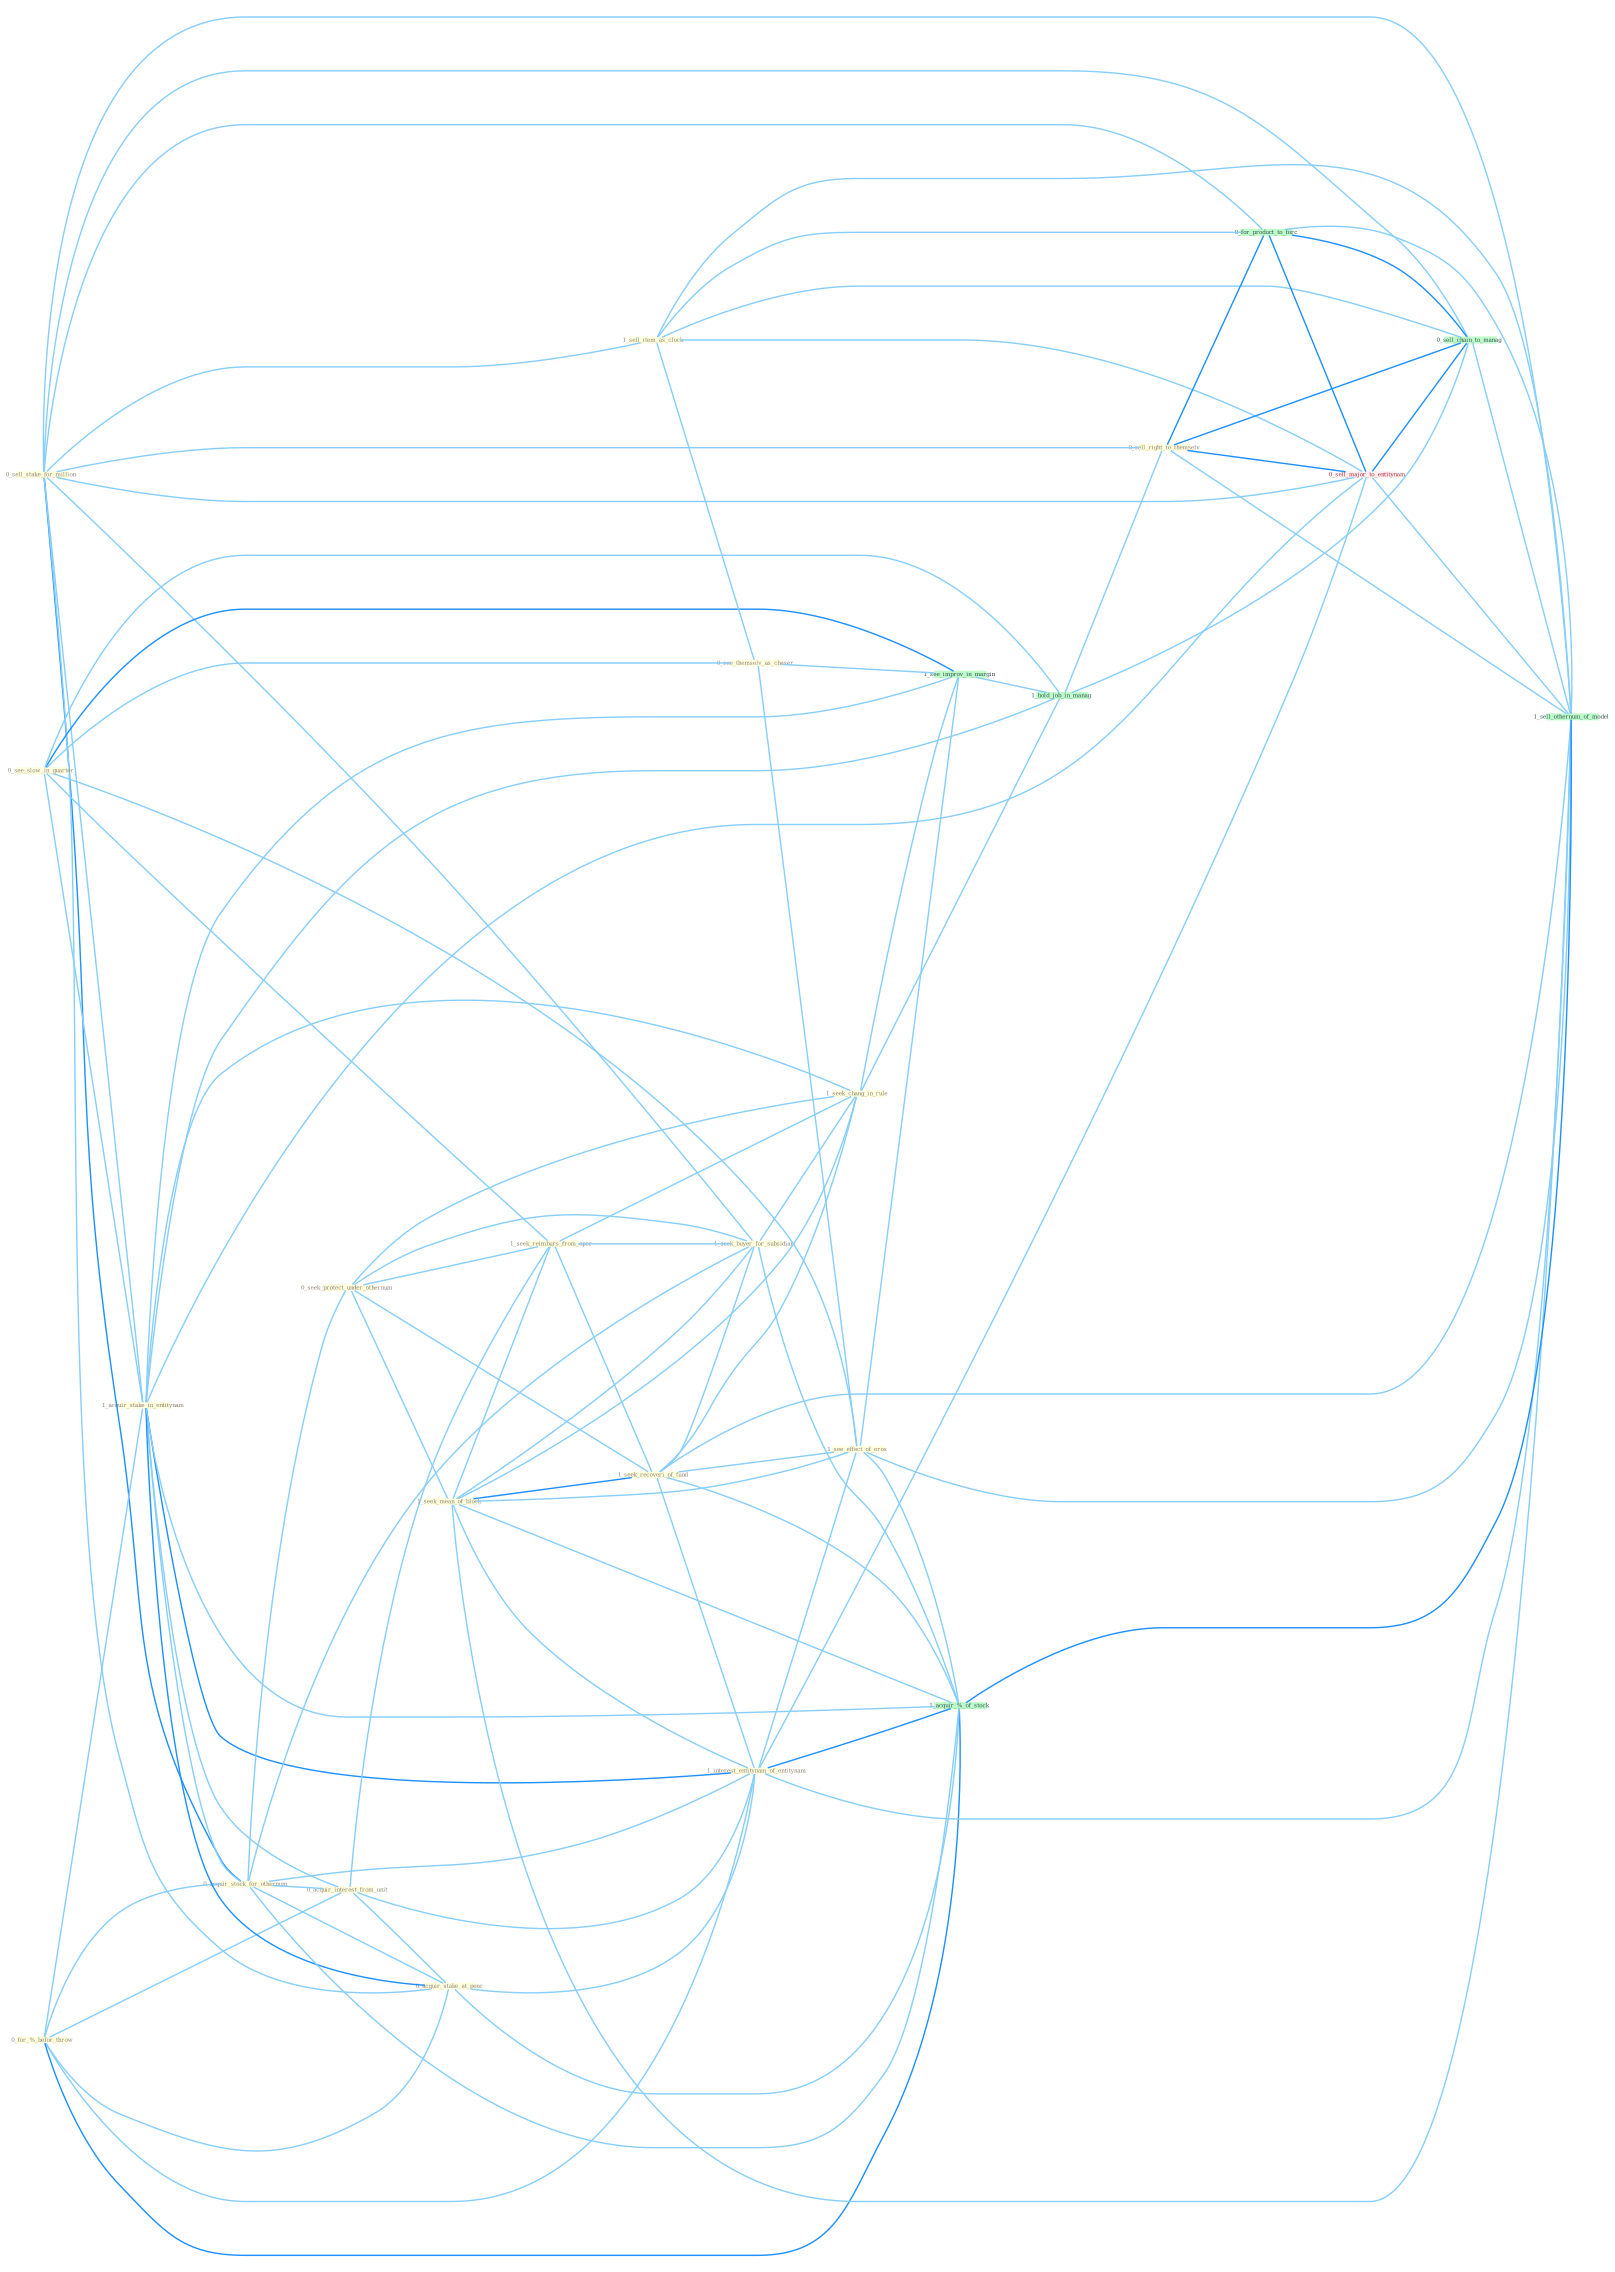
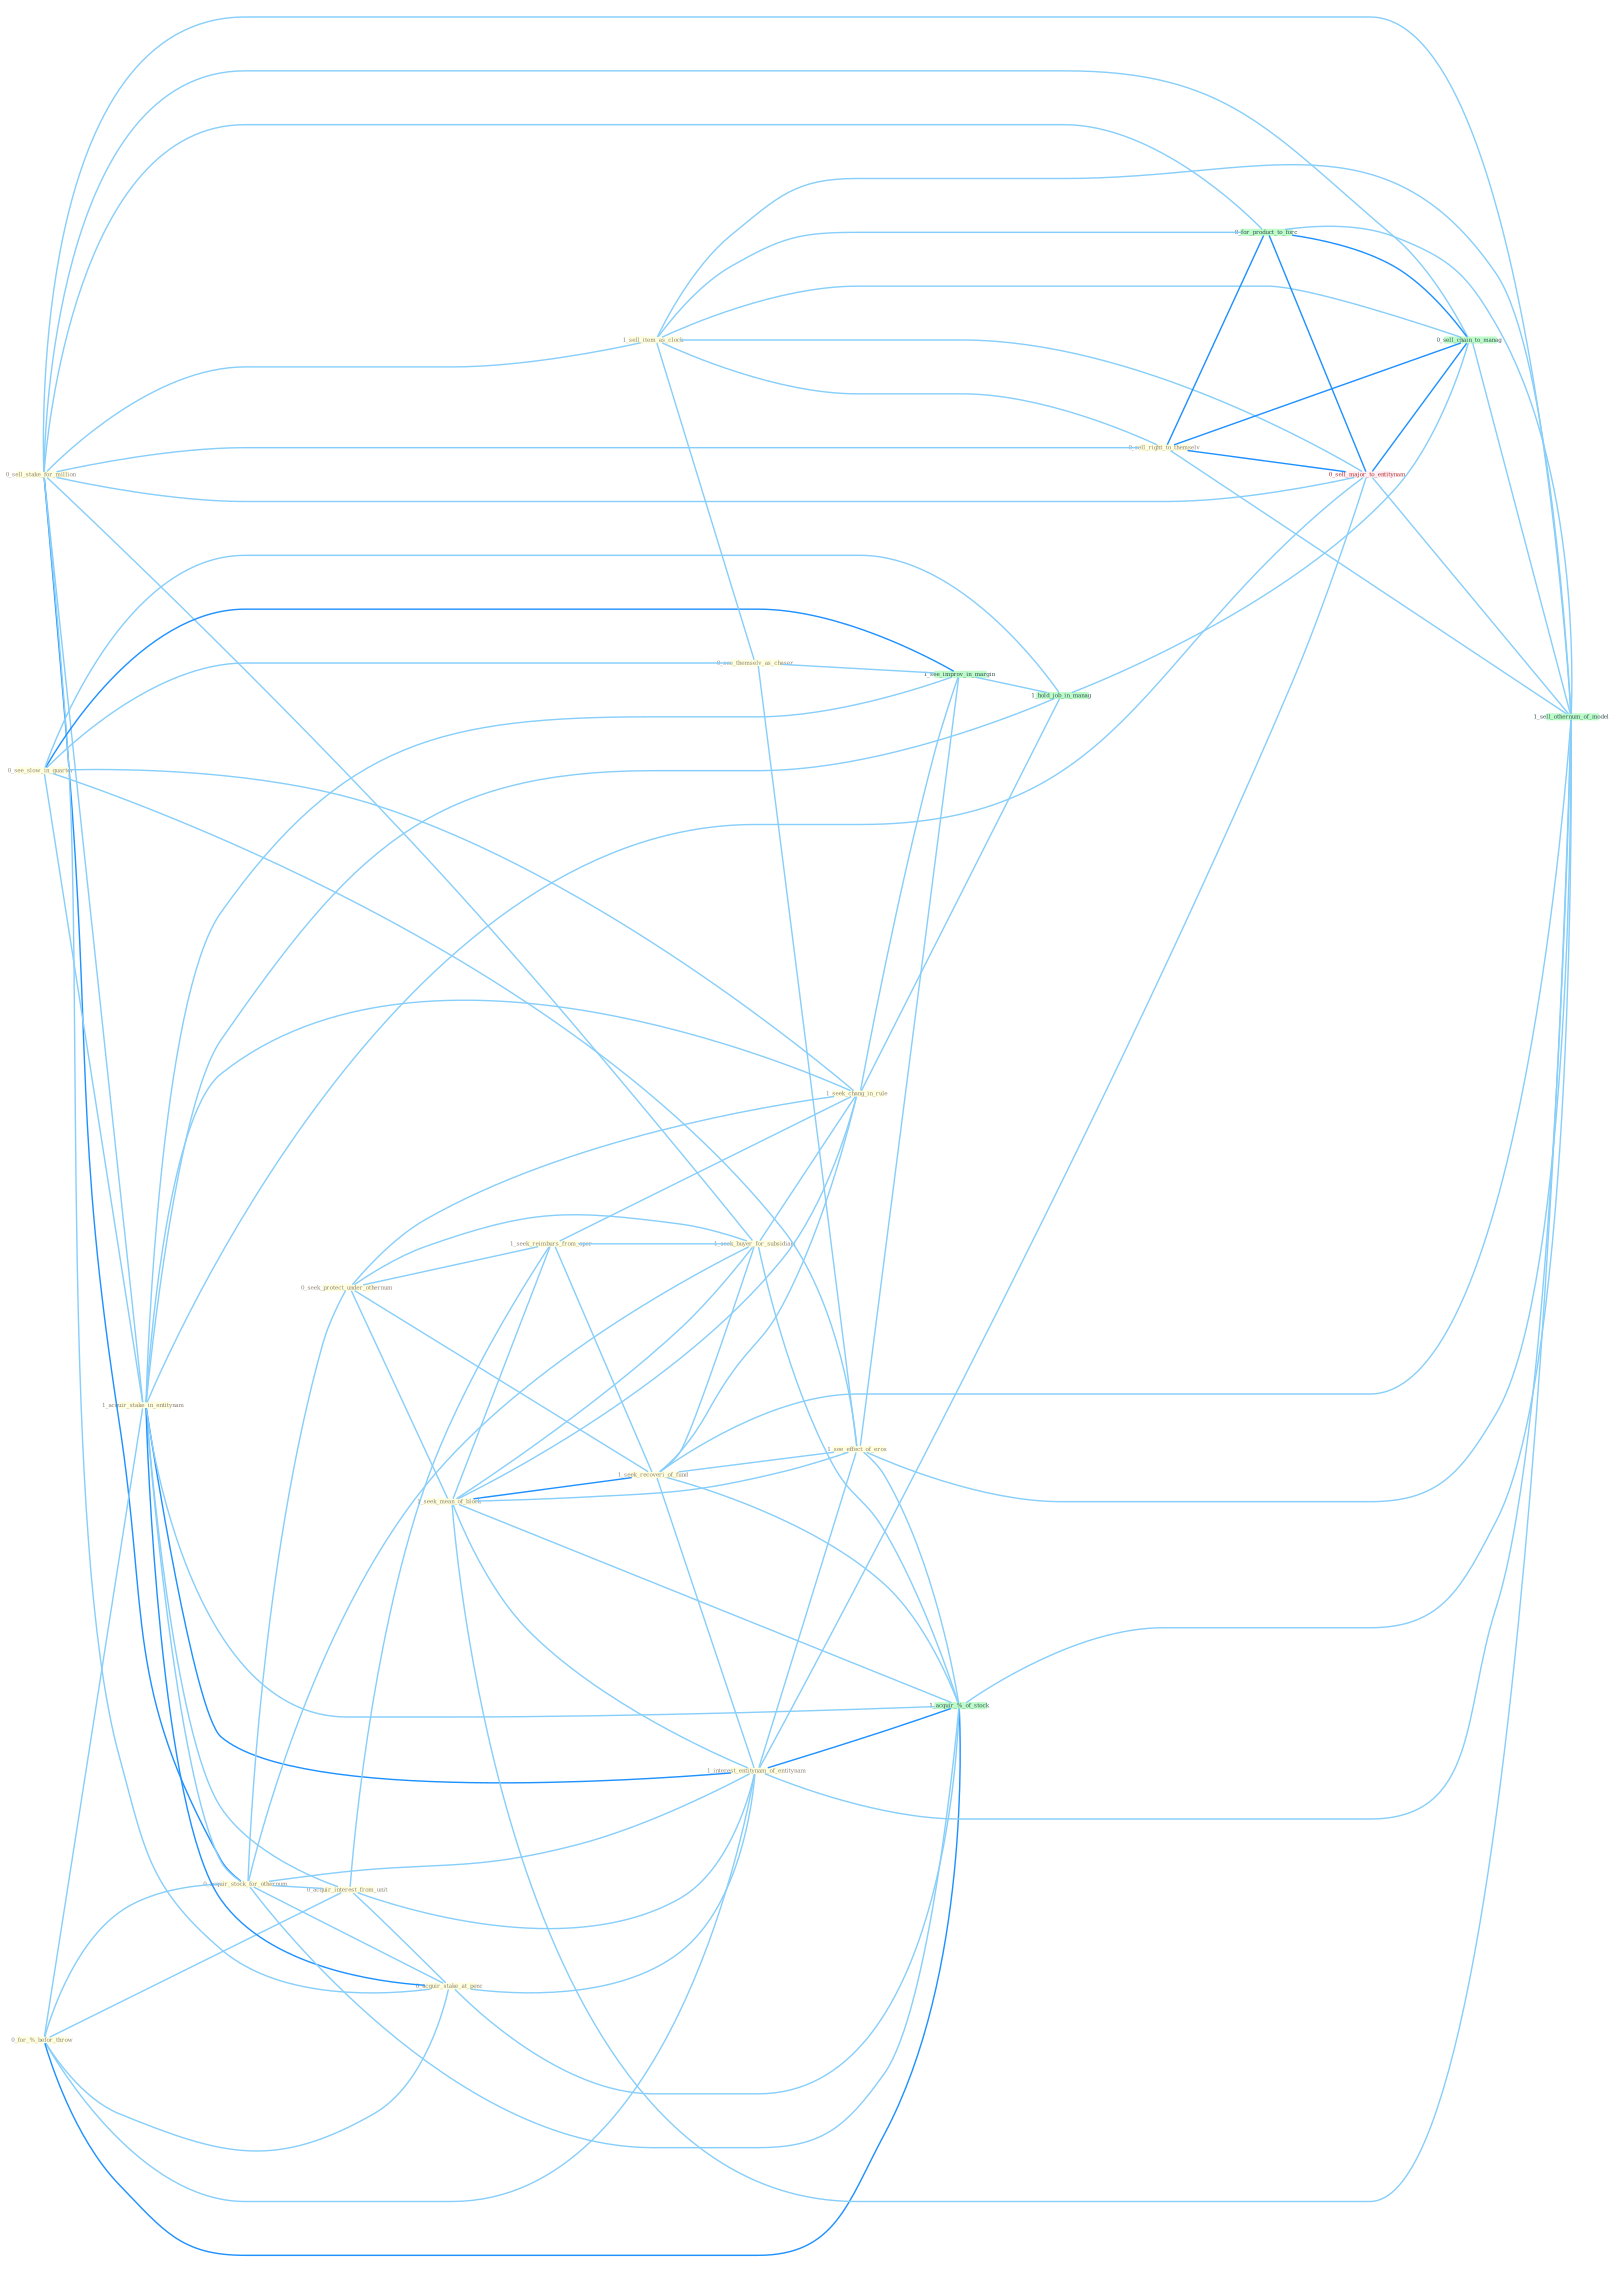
edge "0_sell_right_to_themselv" -- "1_hold_job_in_manag": now "0_sell_right_to_themselv" -- "1_sell_item_as_clock"
edge "0_see_slow_in_quarter" -- "1_seek_reimburs_from_oper": now "0_see_slow_in_quarter" -- "1_seek_chang_in_rule"
edge "1_sell_othernum_of_model" -- "1_acquir_%_of_stock": color #1e90ff -> #87cefa
